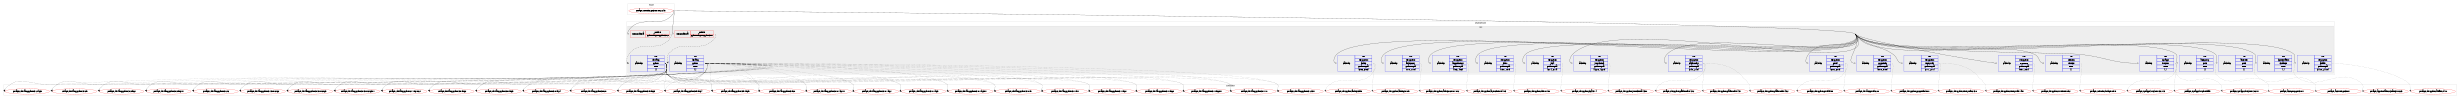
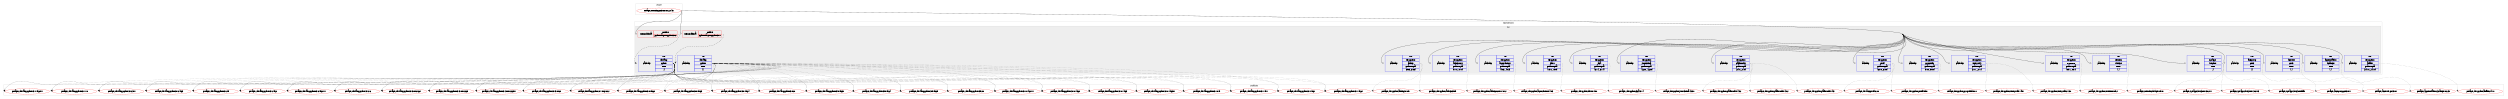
node "portage://dev-lang/python-3.13.0_rc2": added
